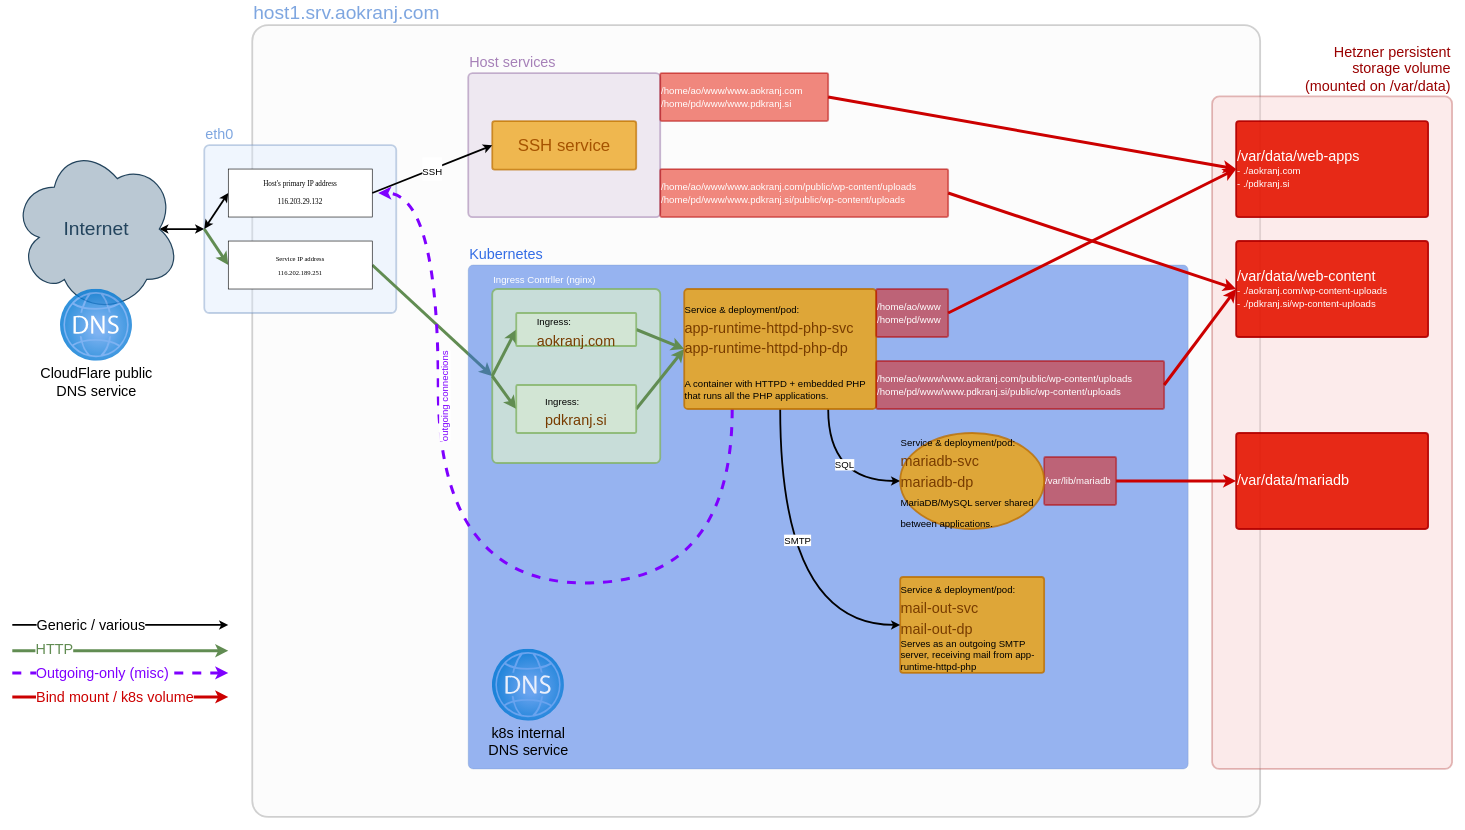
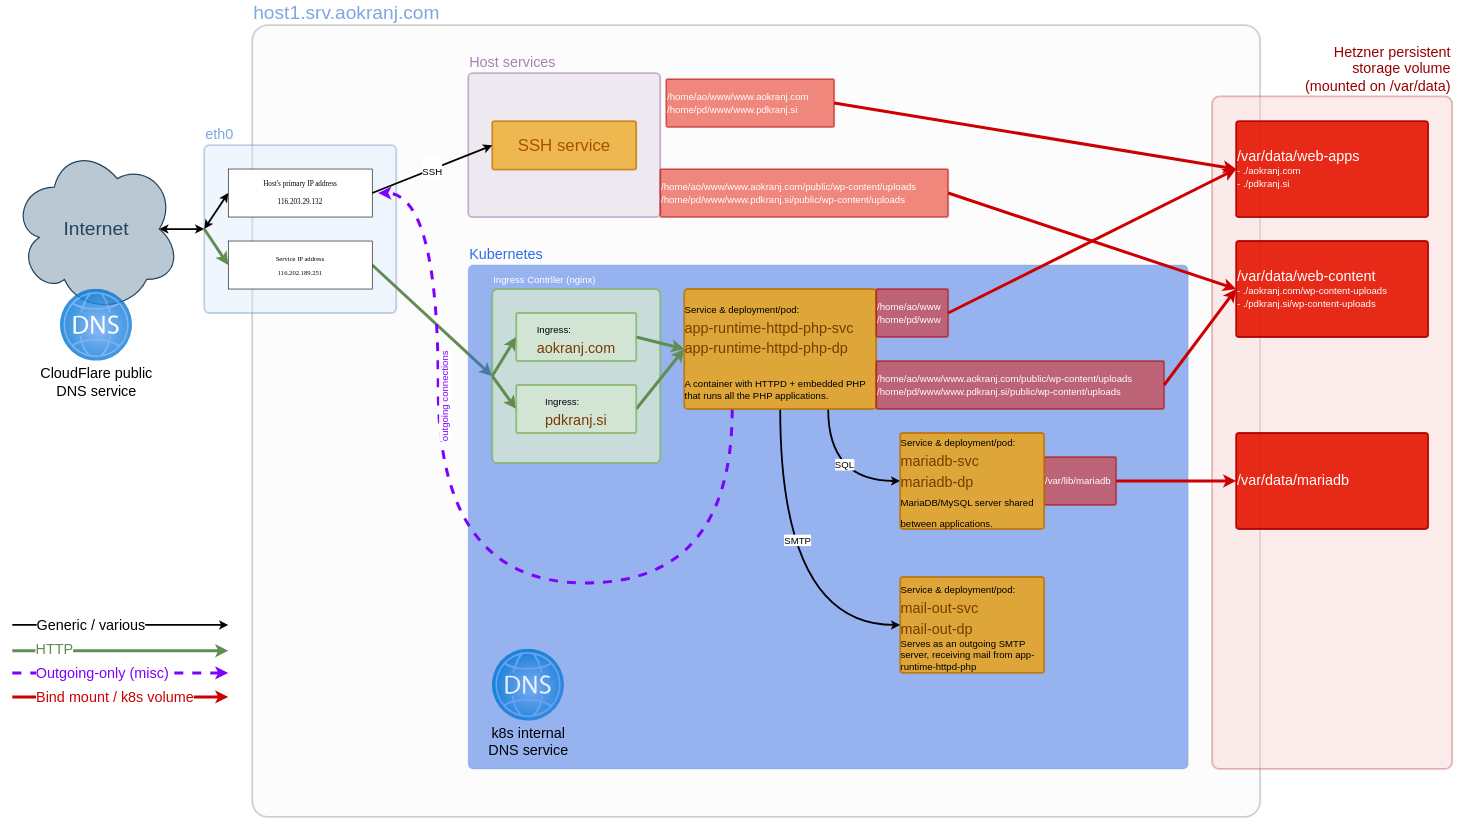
node "/home/ao/www/www.aokranj.com /home/pd/www/www.pdkranj.si": moved (744, 97) -> (750, 103)
node "Ingress: aokranj.com": size 120x33 -> 120x48
node "Service & deployment/pod: mariadb-svc mariadb-dp MariaDB/MySQL server shared between applications.": shape ellipse -> rounded rectangle
